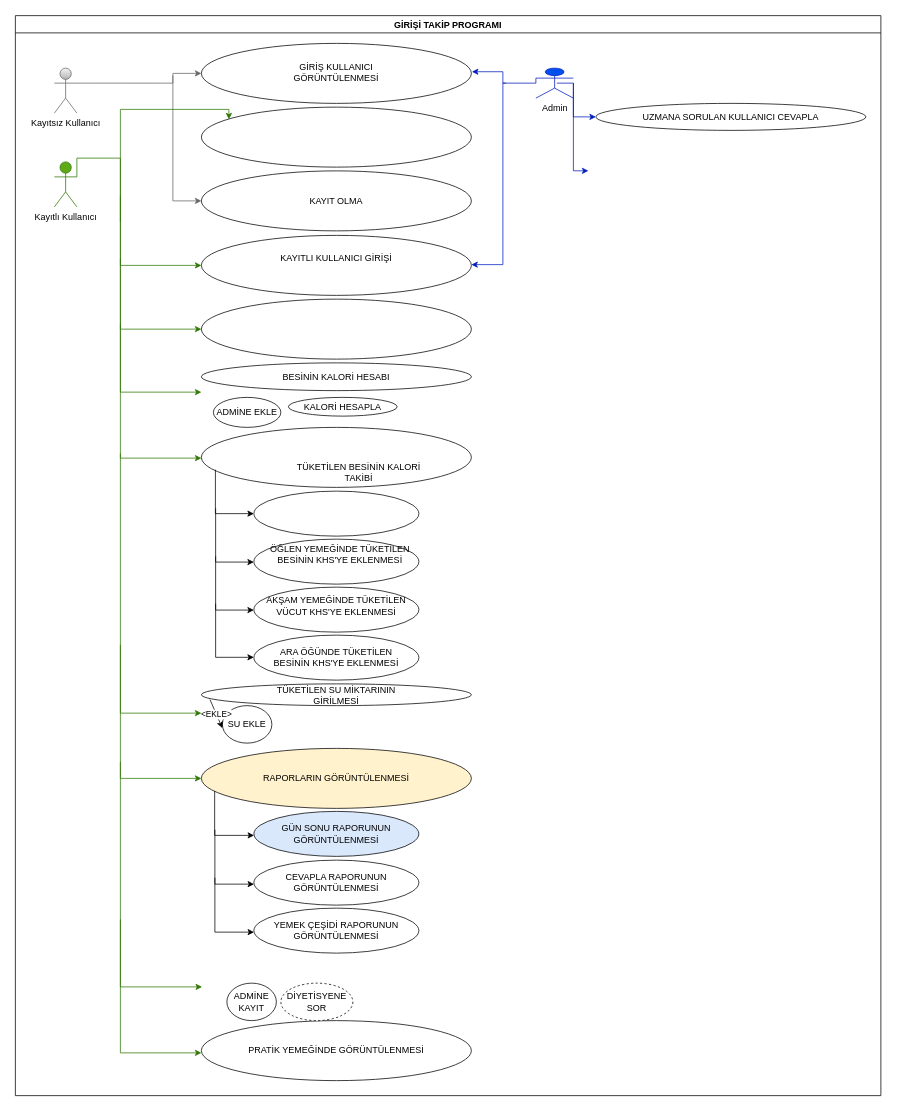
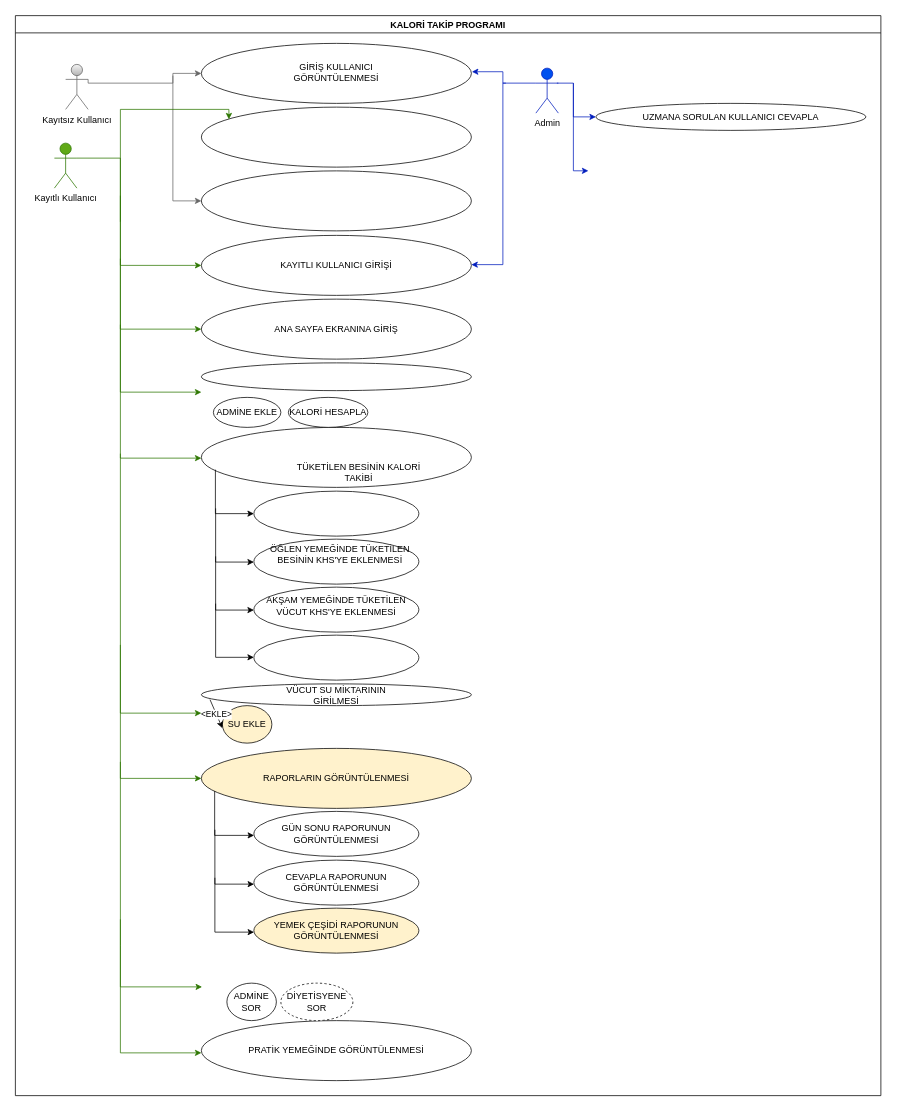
node "GİRİŞİ TAKİP PROGRAMI": label "GİRİŞİ TAKİP PROGRAMI" -> "KALORİ TAKİP PROGRAMI"
node "Admin": size 38x30 -> 23x45
node "Kayıtsız Kullanıcı": moved (66, 90) -> (77, 87)
node "Kayıtlı Kullanıcı": moved (66, 184) -> (66, 165)
node "KAYIT OLMA": removed
node "KAYITLI KULLANICI GİRİŞİ": moved (336, 258) -> (336, 265)
node "ANA SAYFA EKRANINA GİRİŞ": added
node "BESİNİN KALORİ HESABI": removed
node "KALORİ HESAPLA": size 109x19 -> 80x30
node "ARA ÖĞÜNDE TÜKETİLEN BESİNİN KHS'YE EKLENMESİ": removed
node "TÜKETİLEN SU MİKTARININ GİRİLMESİ": label "TÜKETİLEN SU MİKTARININ GİRİLMESİ" -> "VÜCUT SU MİKTARININ GİRİLMESİ"
node "SU EKLE": fillcolor #ffffff -> #fff2cc
node "GÜN SONU RAPORUNUN GÖRÜNTÜLENMESİ": fillcolor #dae8fc -> #ffffff
node "YEMEK ÇEŞİDİ RAPORUNUN GÖRÜNTÜLENMESİ": fillcolor #ffffff -> #fff2cc
node "ADMİNE KAYIT": label "ADMİNE KAYIT" -> "ADMİNE SOR"
